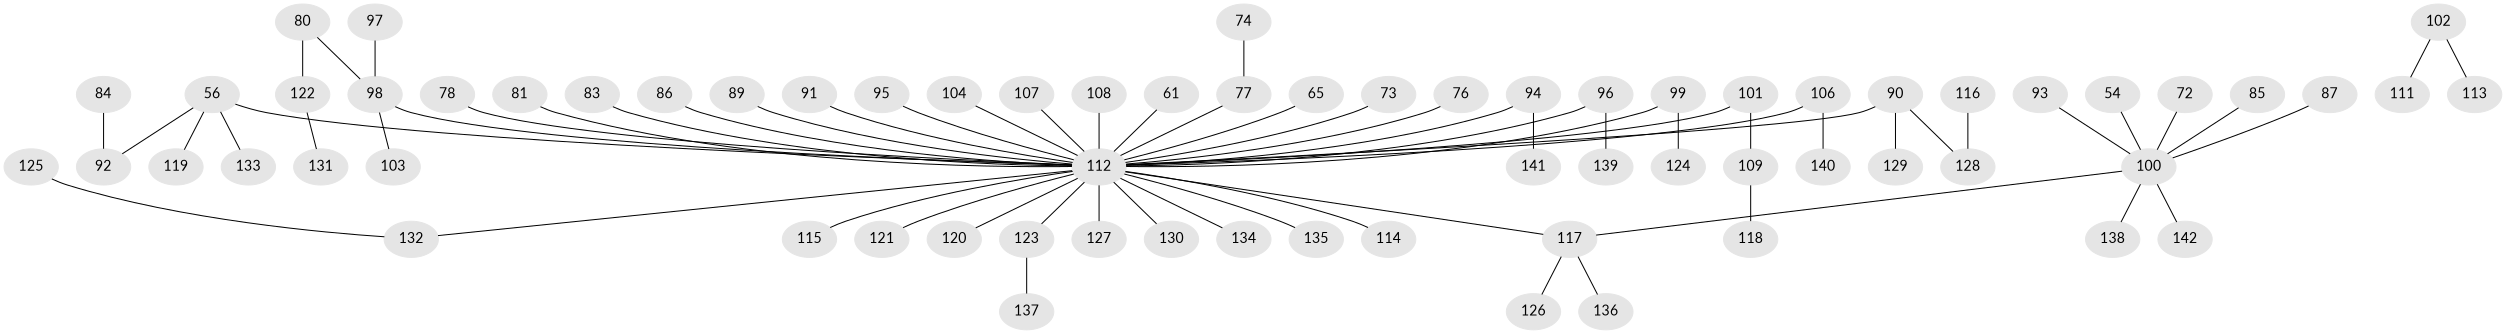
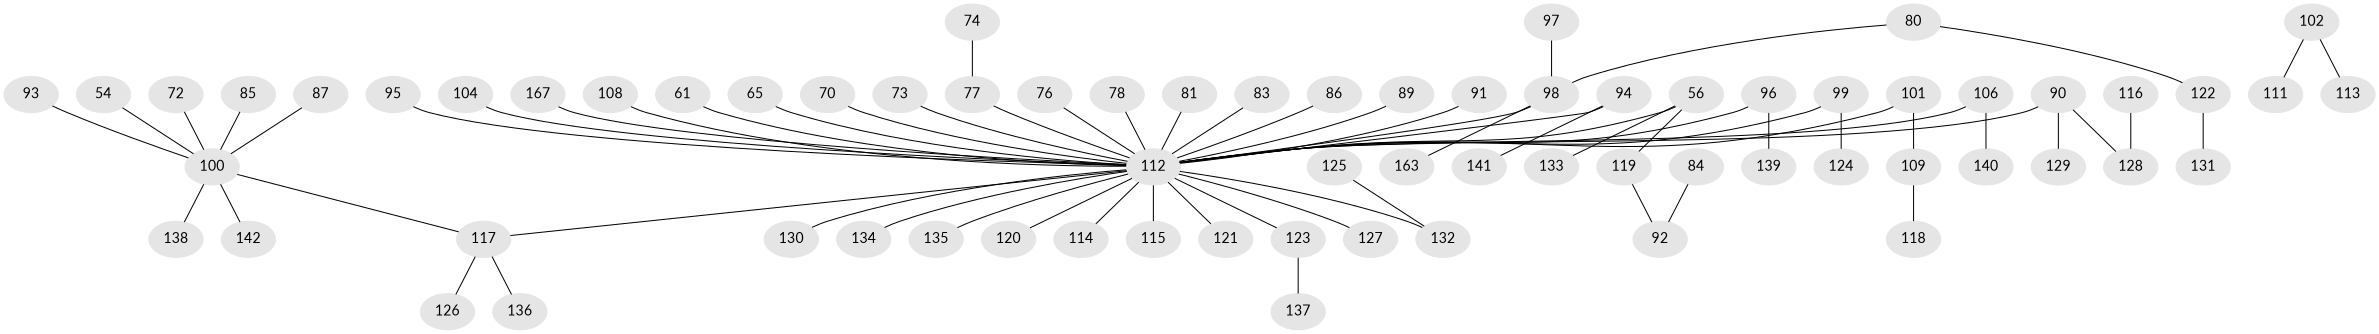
node "70": added
node "107": label "107" -> "167"
edge "56" -- "92": now "119" -- "92"
node "103": label "103" -> "163"
